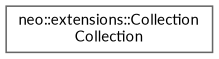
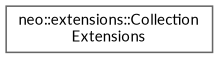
node "neo::extensions::Collection Collection": label "neo::extensions::Collection Collection" -> "neo::extensions::Collection Extensions"
